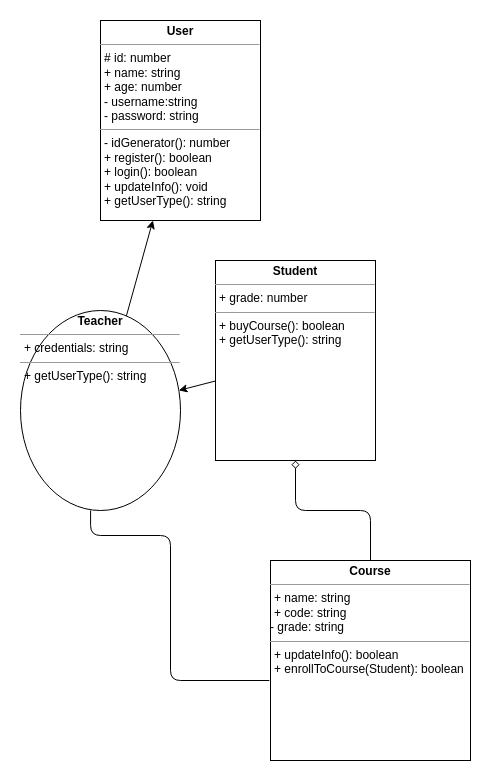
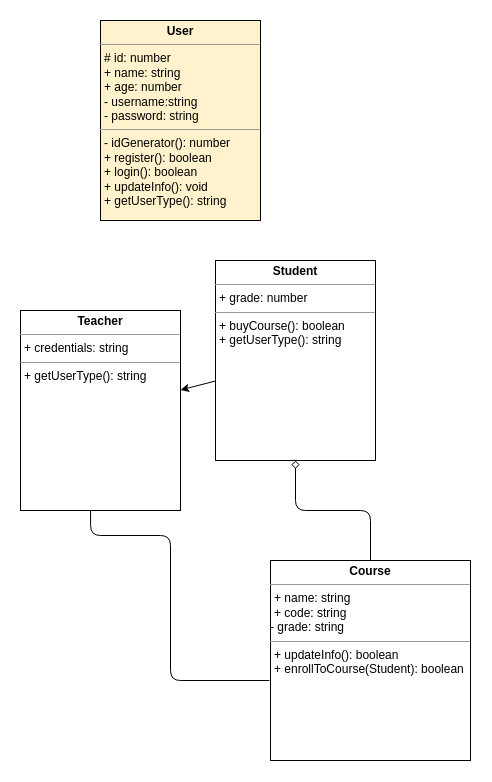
node "User # id: number + name: string + age: number - username:string - password: string - idGenerator(): number + register(): boolean + login(): boolean + updateInfo(): void + getUserType(): string": fillcolor #ffffff -> #fff2cc
edge "Teacher + credentials: string + getUserType(): string" -> "User # id: number + name: string + age: number - username:string - password: string - idGenerator(): number + register(): boolean + login(): boolean + updateInfo(): void + getUserType(): string": removed
node "Teacher + credentials: string + getUserType(): string": shape ellipse -> rectangle
